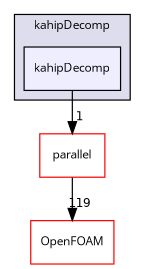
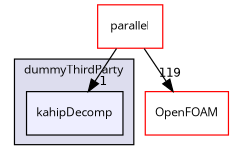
cluster "kahipDecomp": label "kahipDecomp" -> "dummyThirdParty"
edge "kahipDecomp" -> "parallel": reversed
